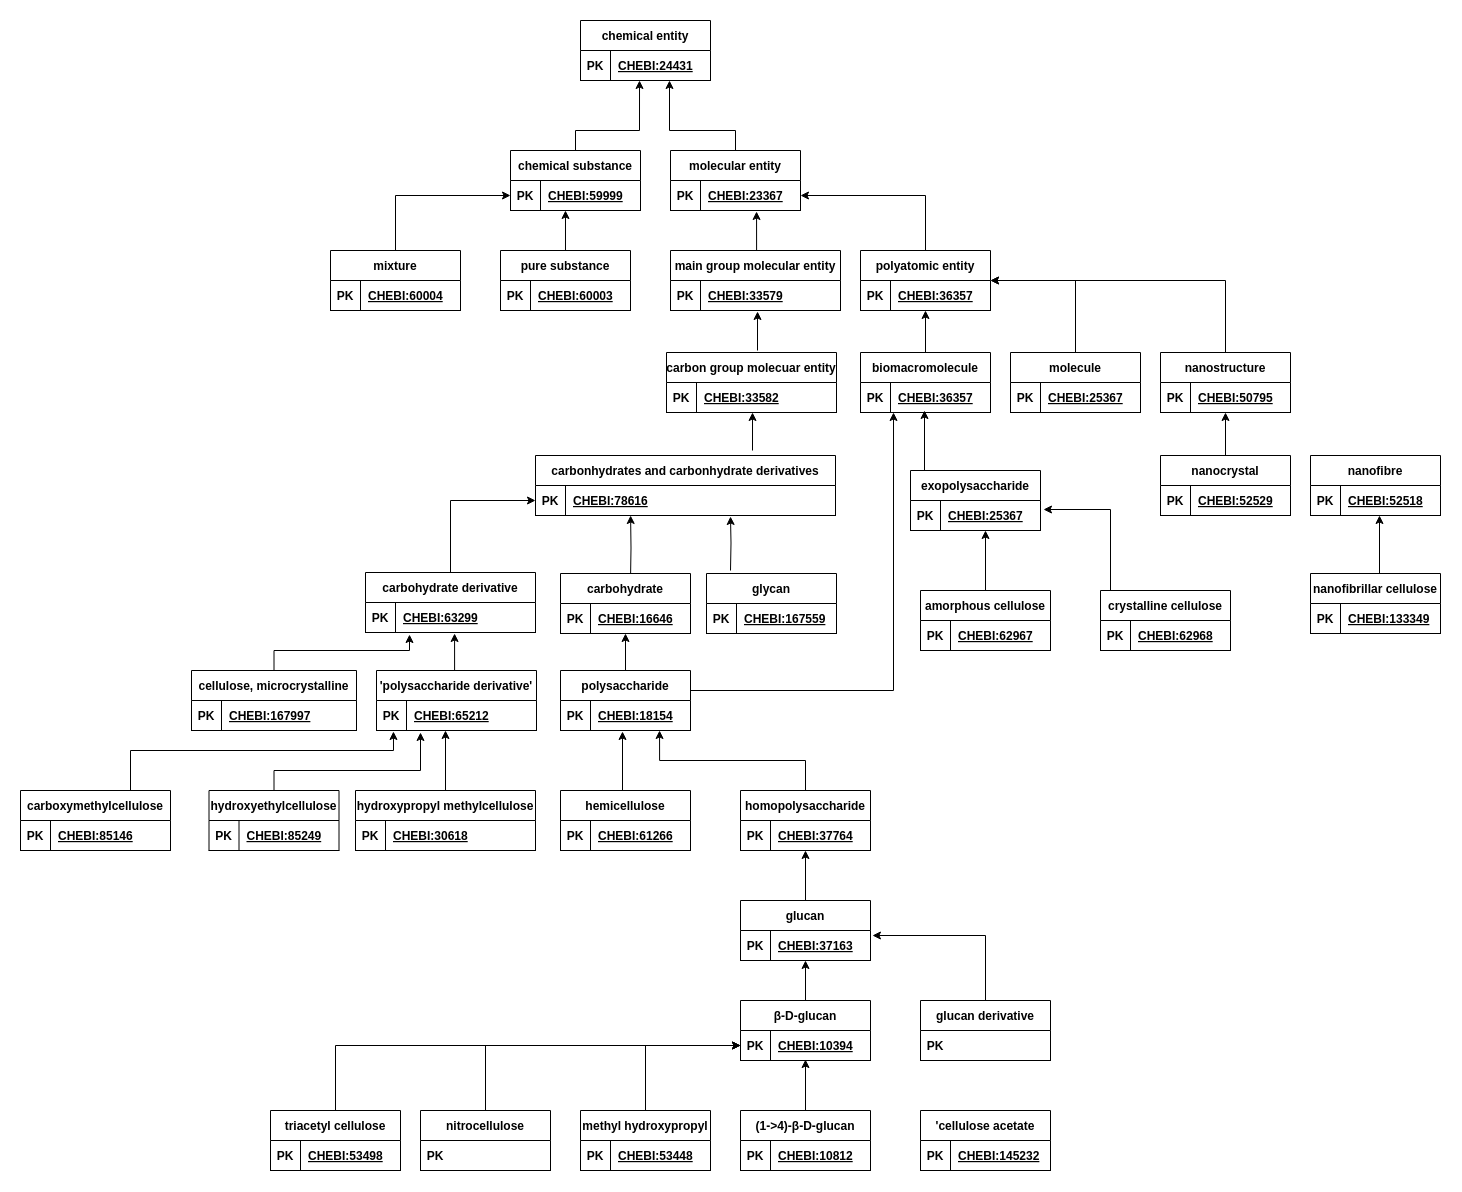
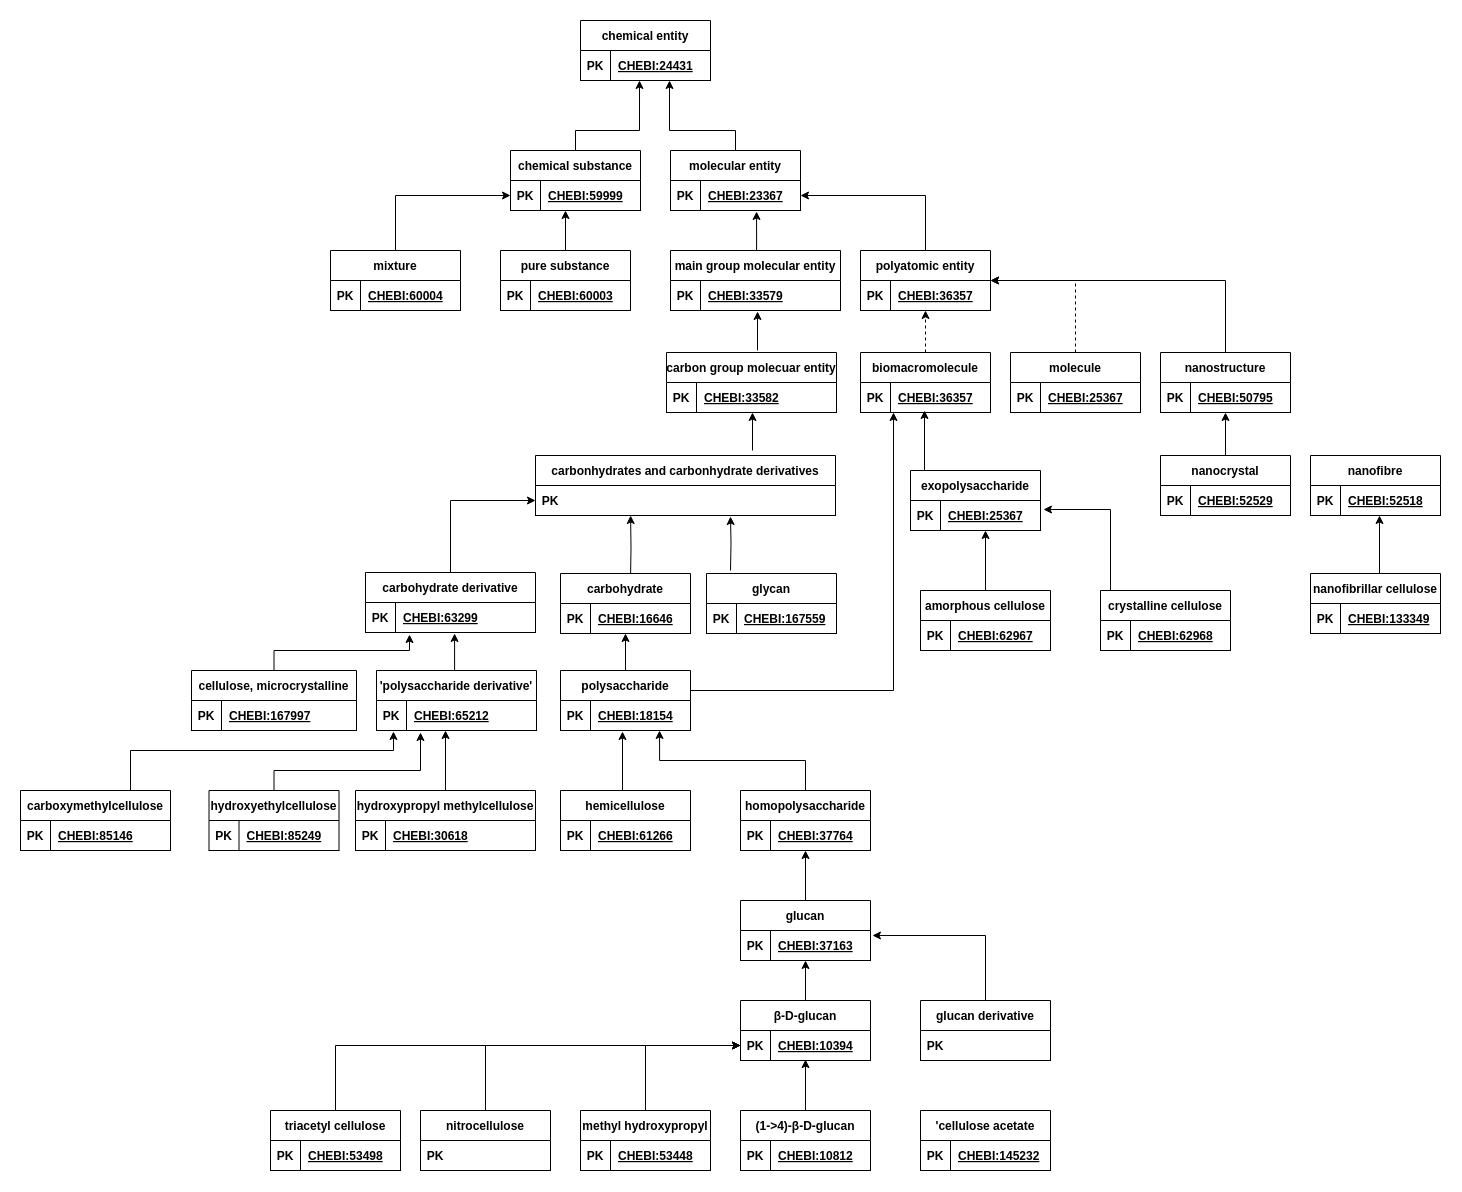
edge "molecule" -> "polyatomic entity": style solid -> dashed
edge "biomacromolecule" -> "polyatomic entity": style solid -> dashed
node "CHEBI:78616": removed
